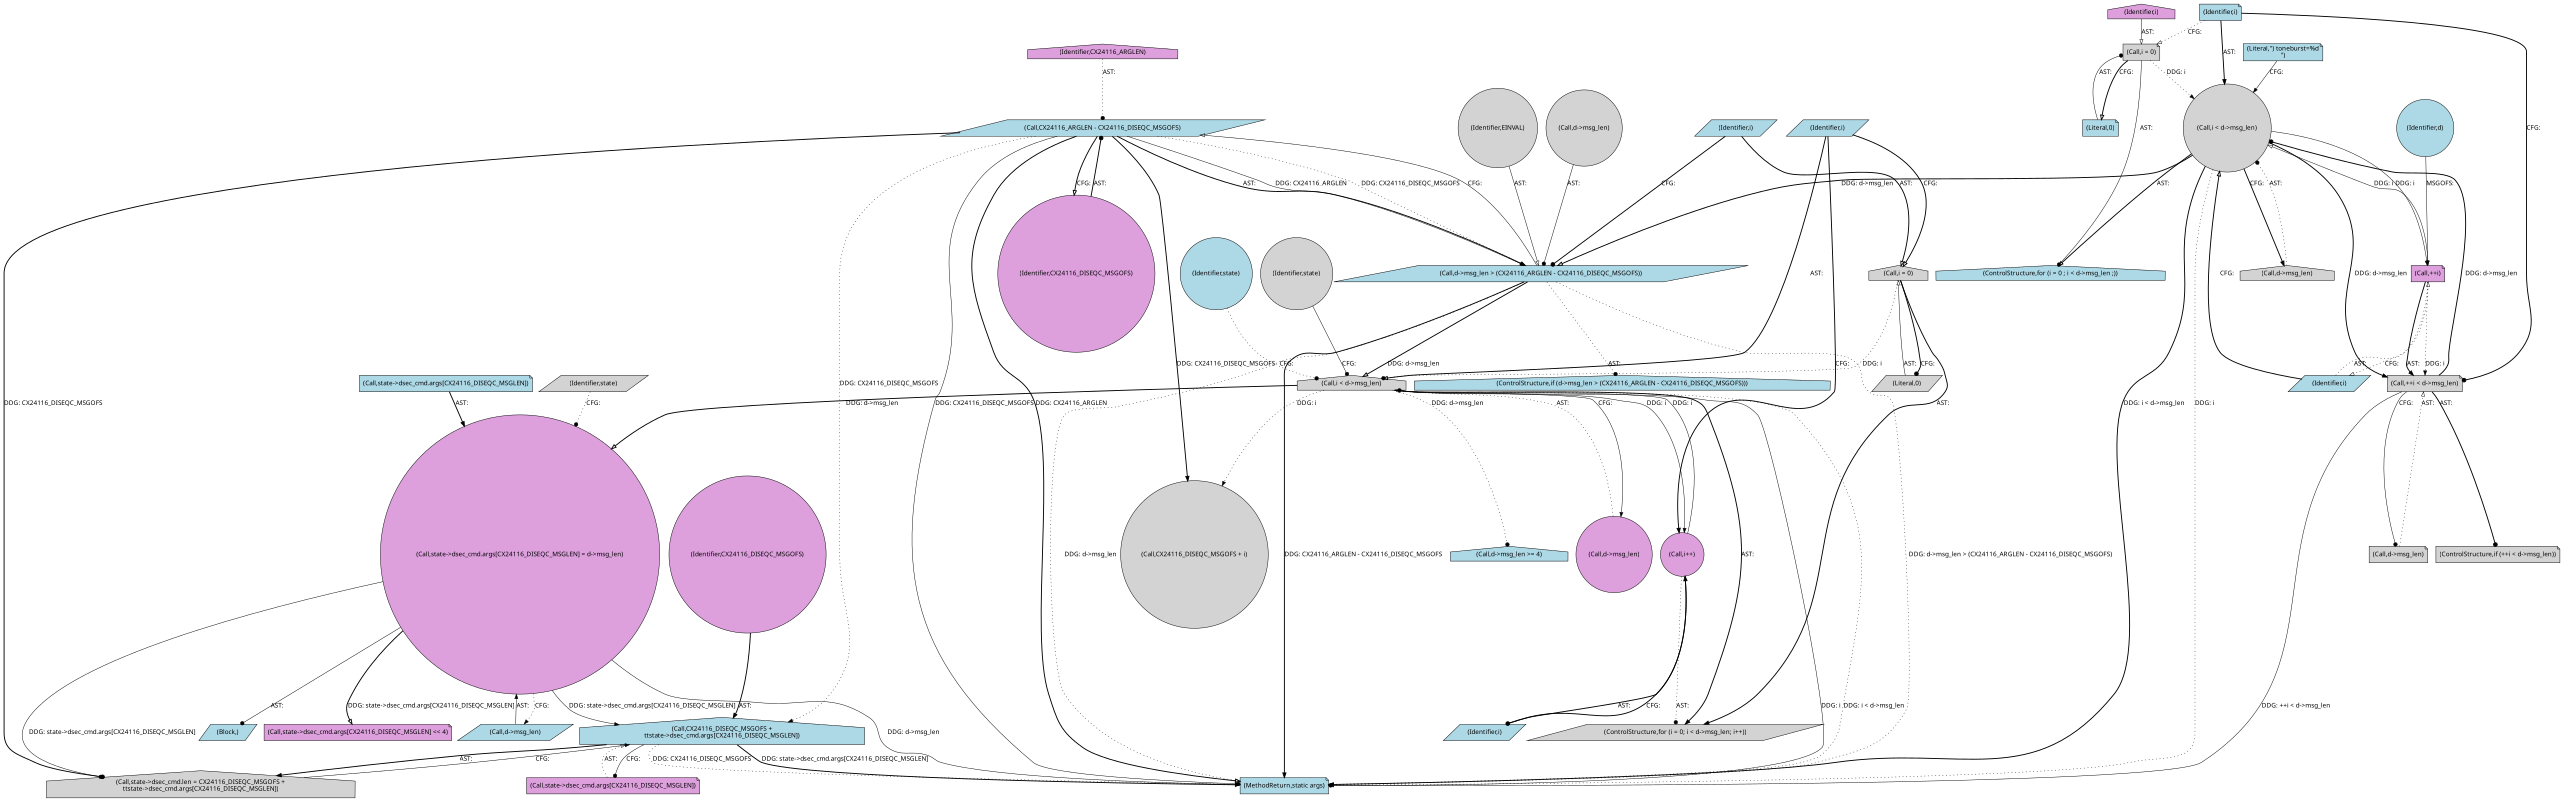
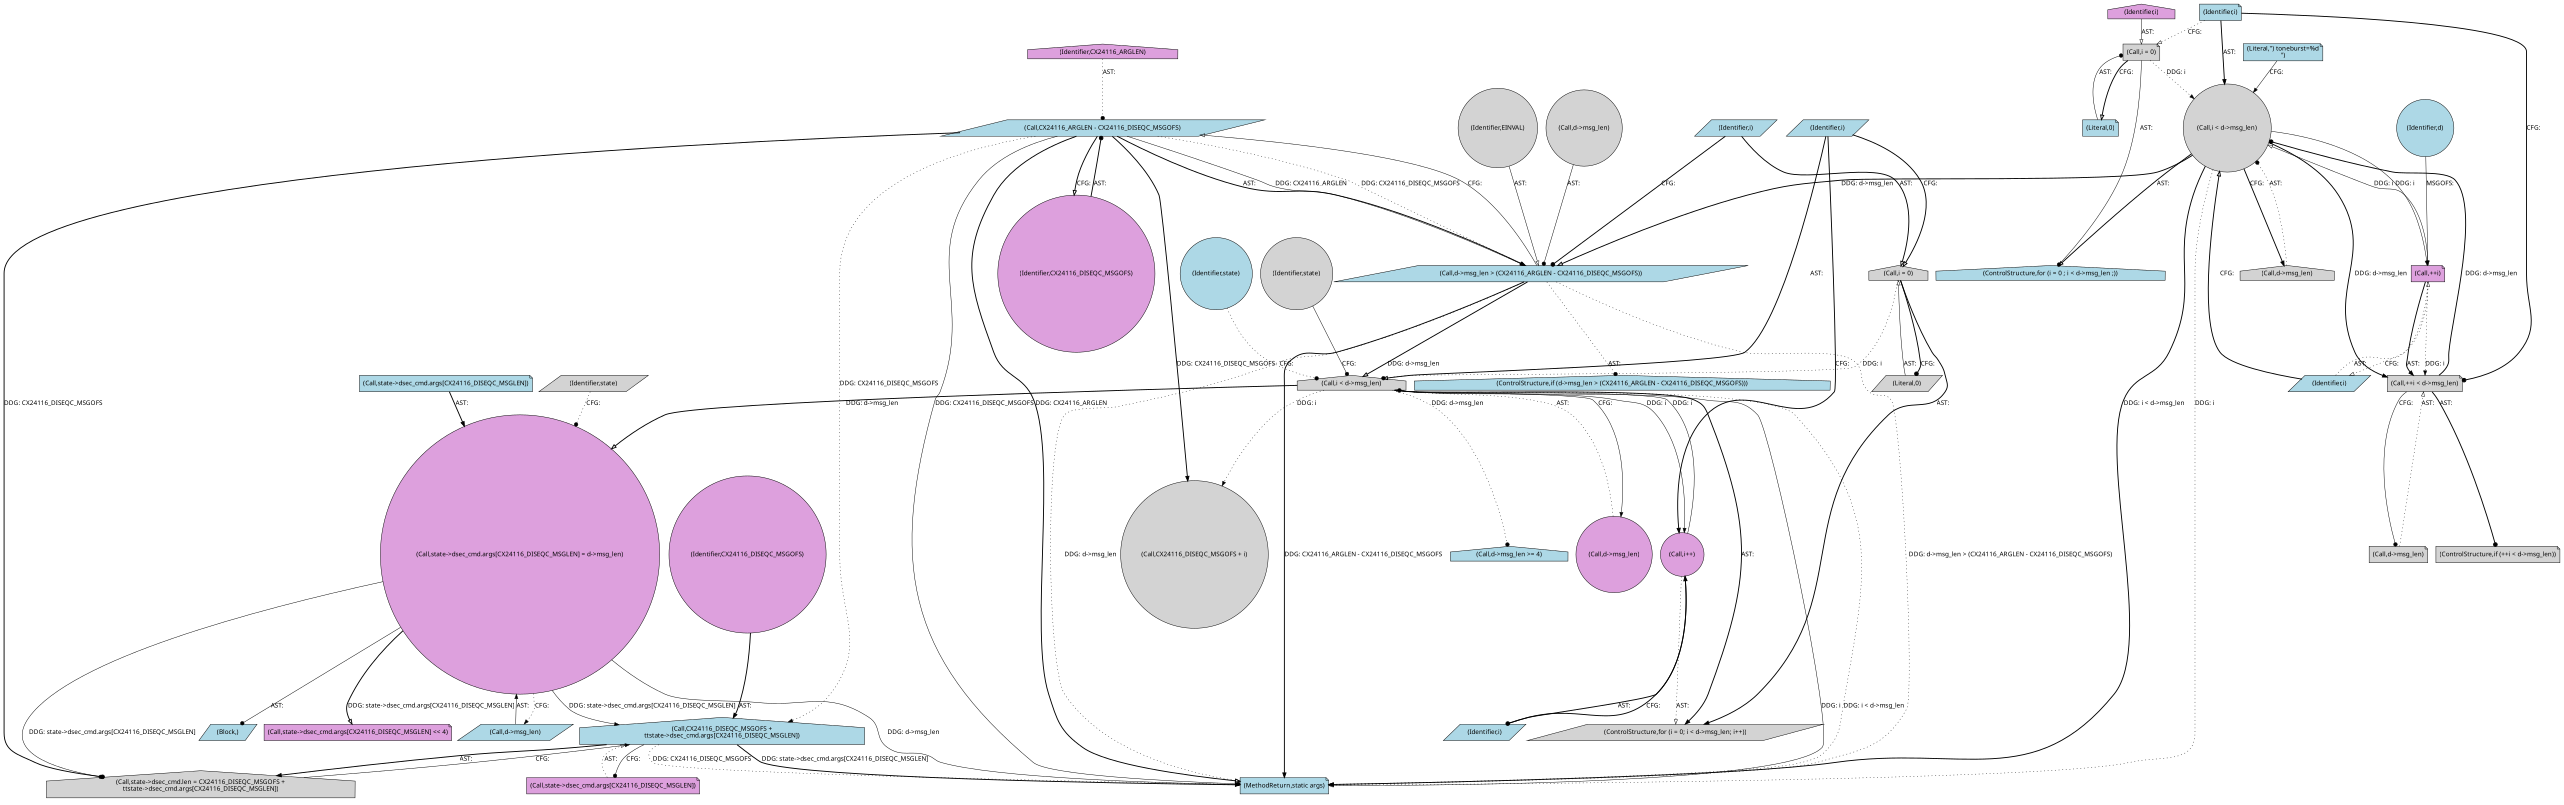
edge "(Call,i++)" -> "(ControlStructure,for (i = 0; i < d->msg_len; i++))": arrowhead dot -> onormal
edge "(Call,++i < d->msg_len)" -> "(MethodReturn,static args)": removed, label "DDG: ++i < d->msg_len"
